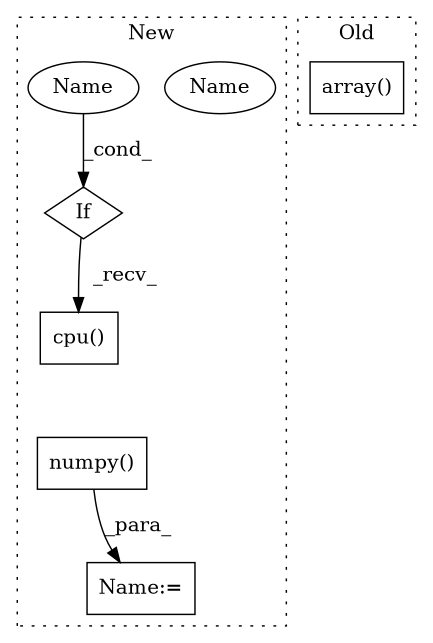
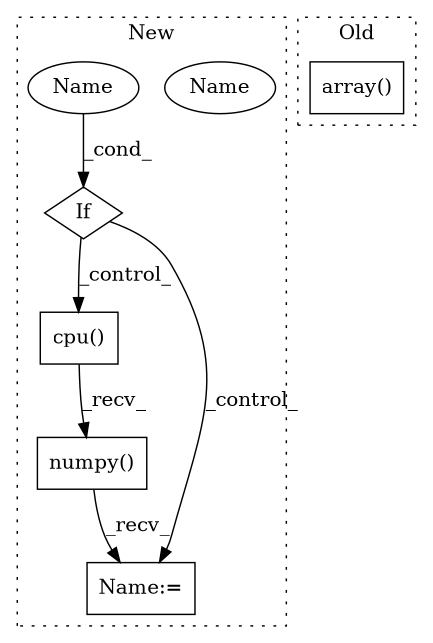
edge "If" -> "cpu()": label "_recv_" -> "_control_"
edge "If" -> "Name:=": added, label "_control_"
edge "cpu()" -> "numpy()": added, label "_recv_"
edge "numpy()" -> "Name:=": label "_para_" -> "_recv_"
